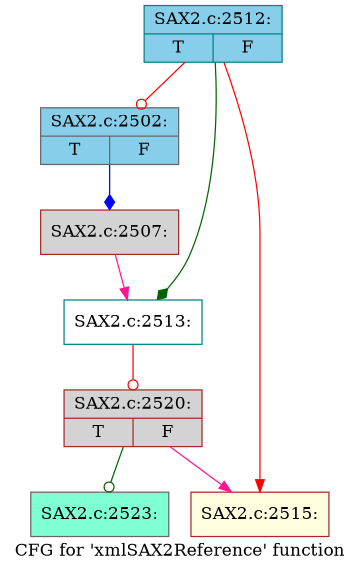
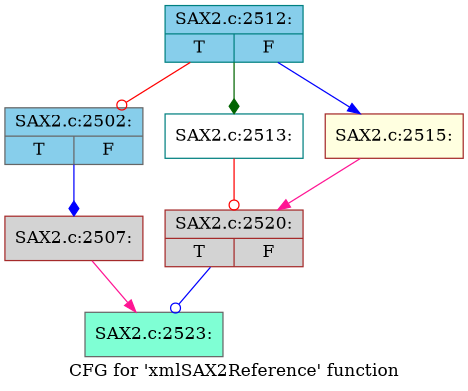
edge "SAX2.c:2512:" -> "SAX2.c:2515:": color red -> blue
edge "SAX2.c:2507:" -> "SAX2.c:2513:": now "SAX2.c:2507:" -> "SAX2.c:2523:"
edge "SAX2.c:2520:" -> "SAX2.c:2523:": color darkgreen -> blue
edge "SAX2.c:2520:" -> "SAX2.c:2515:": reversed
